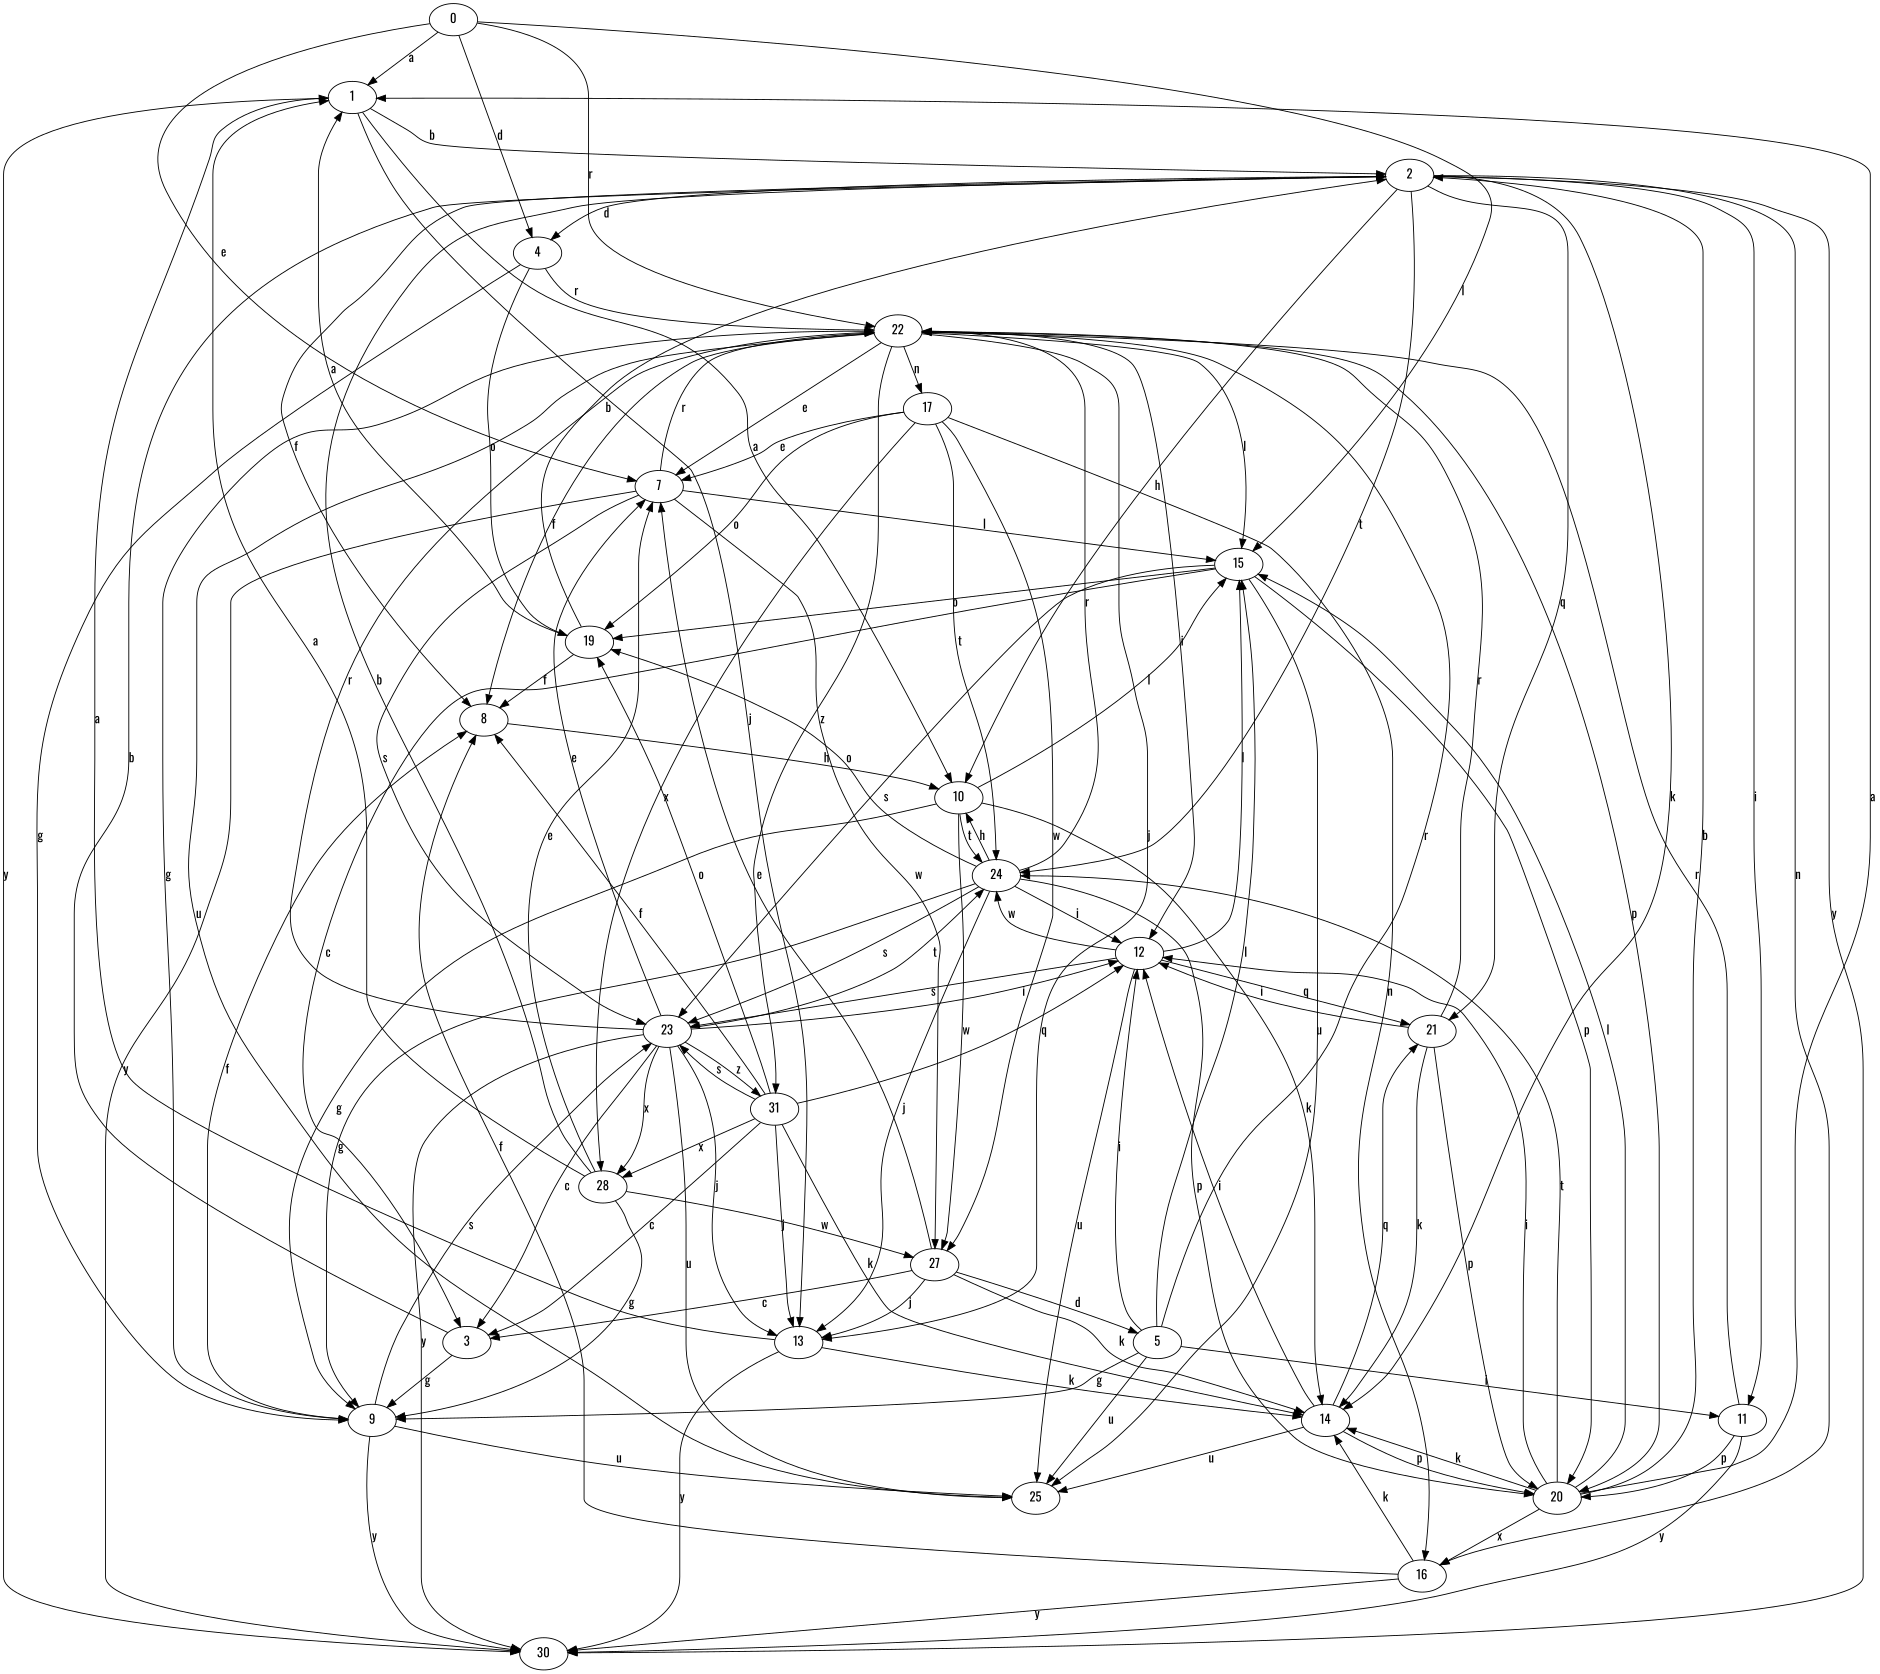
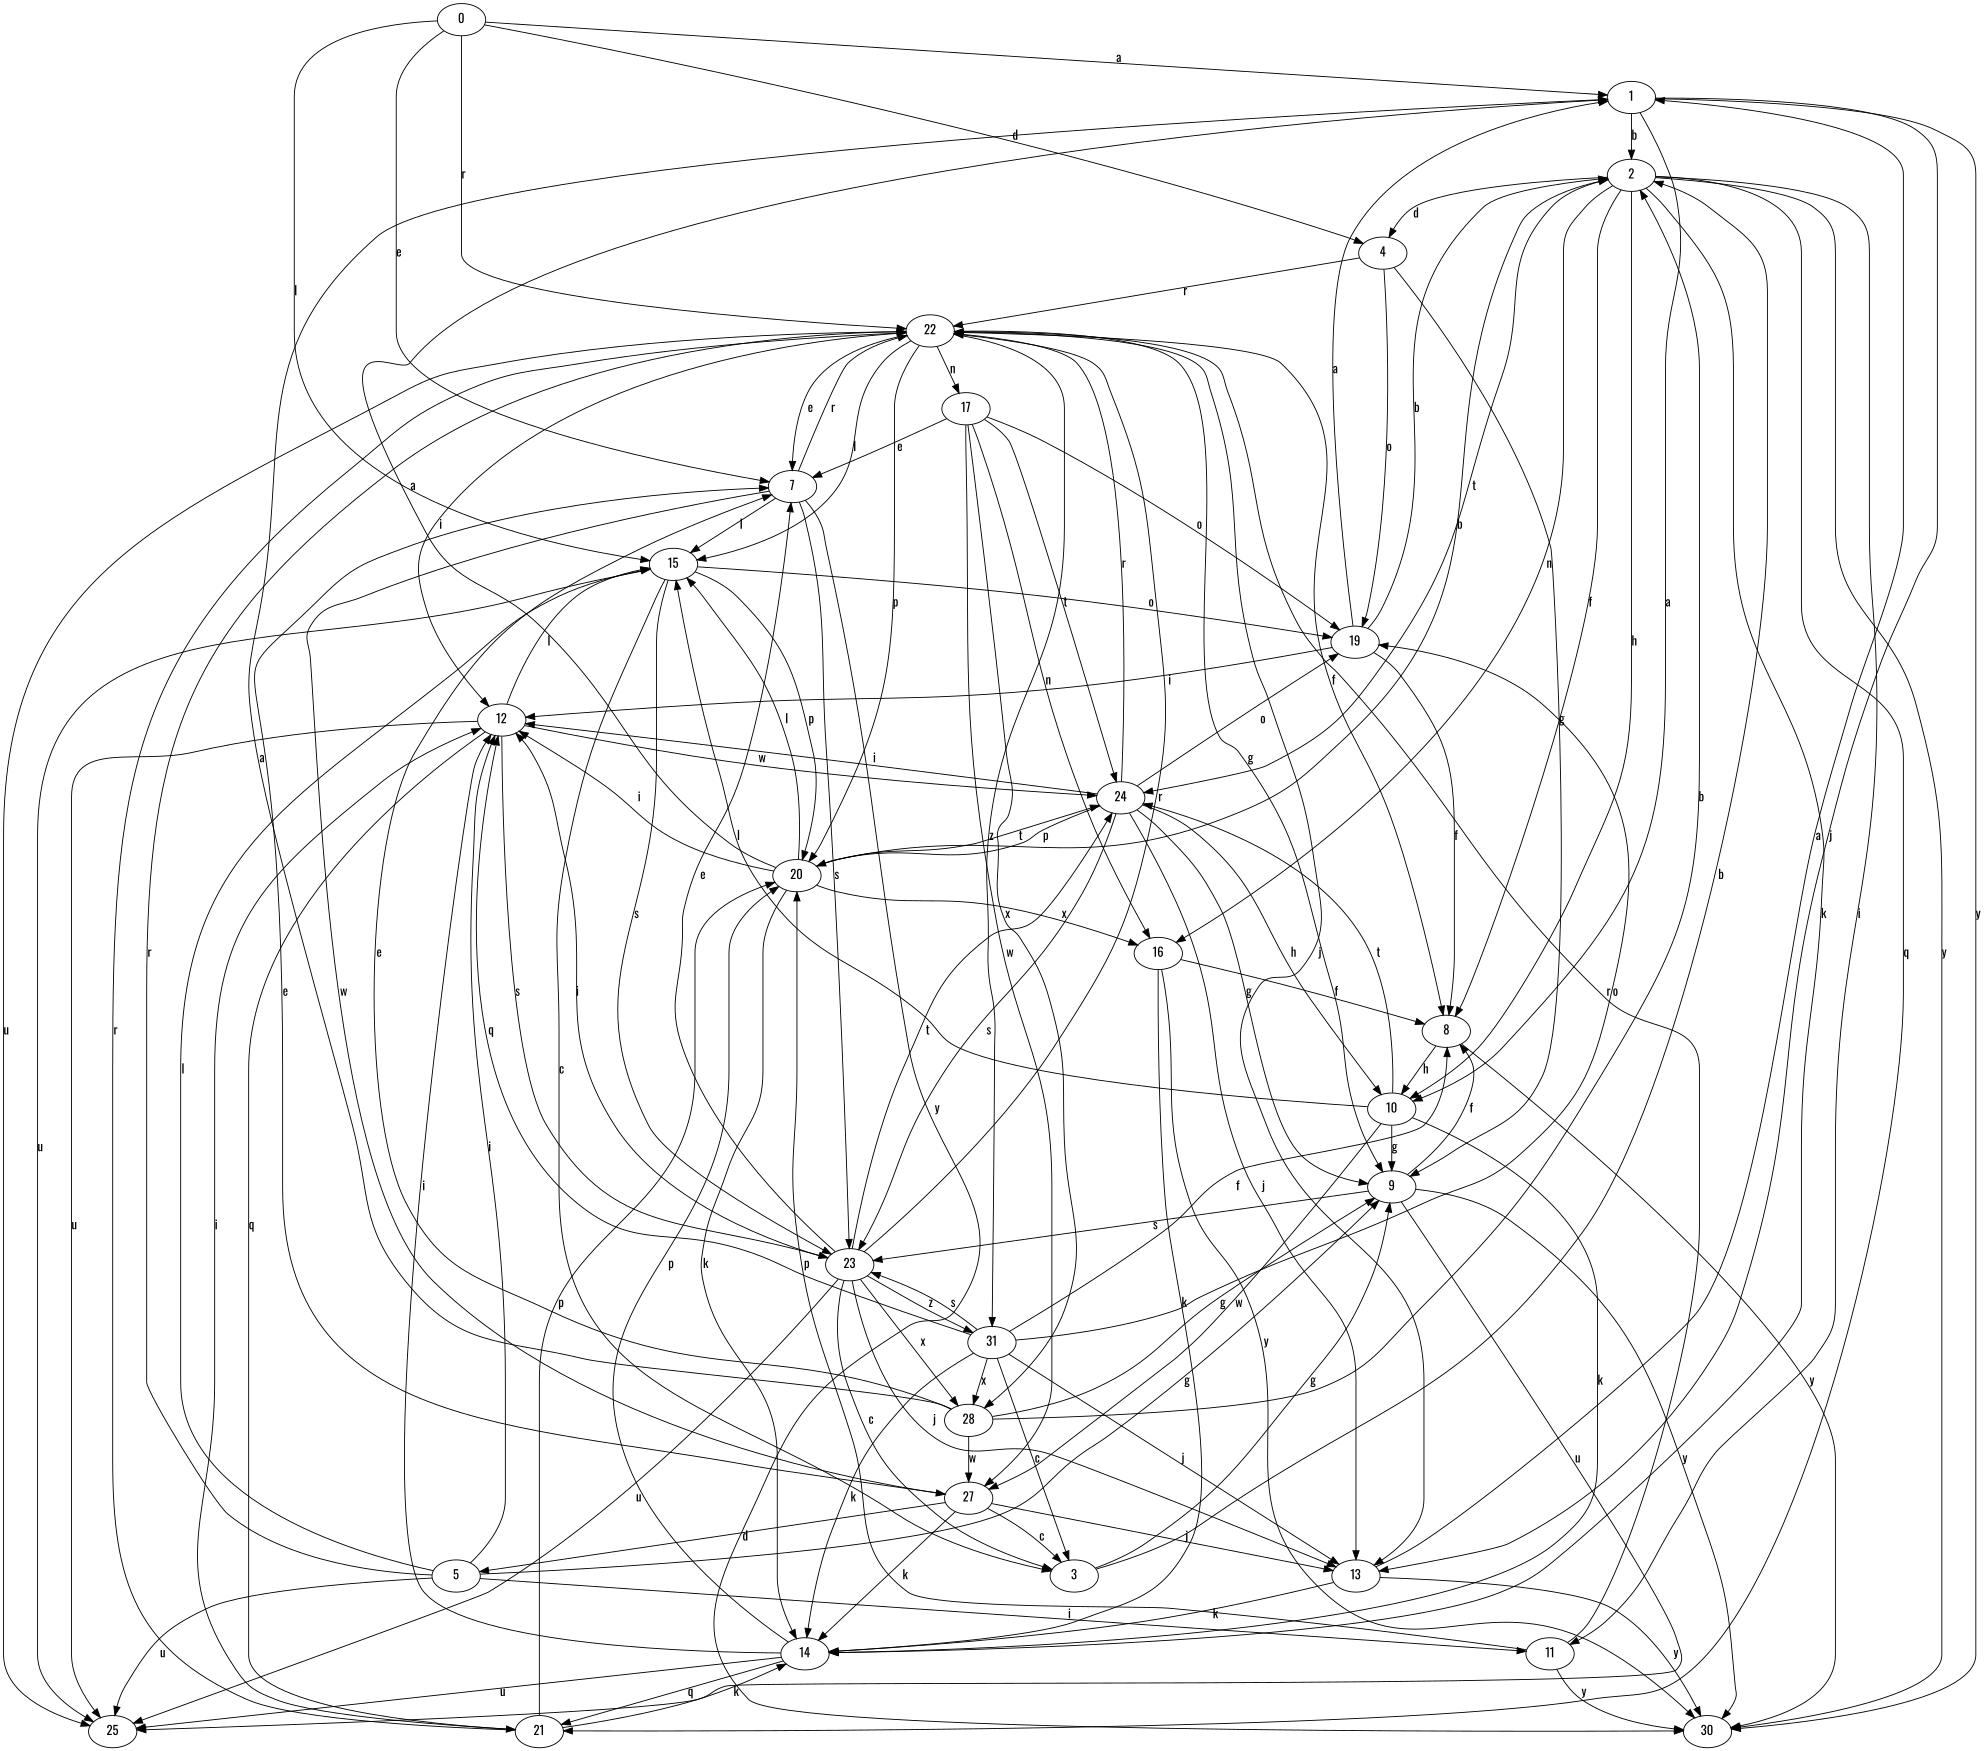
edge "19" -> "12": added, label "i"
edge "23" -> "30": now "8" -> "30"
